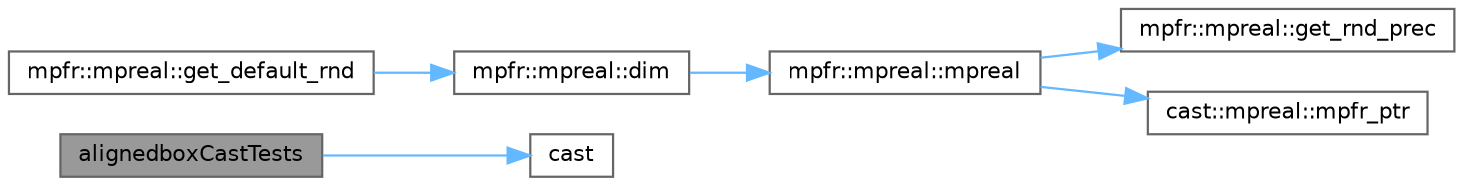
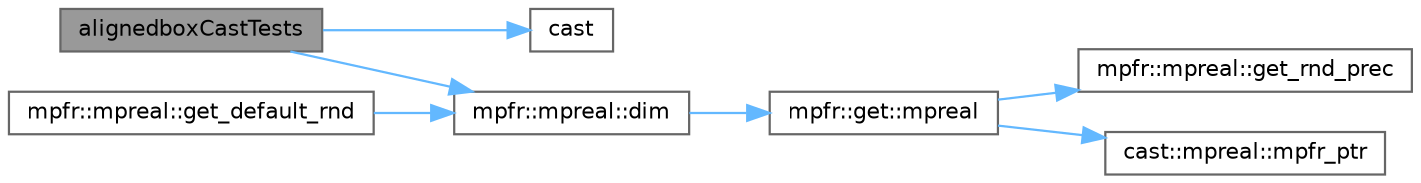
edge "alignedboxCastTests" -> "mpfr::mpreal::dim": added
node "mpfr::mpreal::mpreal": label "mpfr::mpreal::mpreal" -> "mpfr::get::mpreal"
